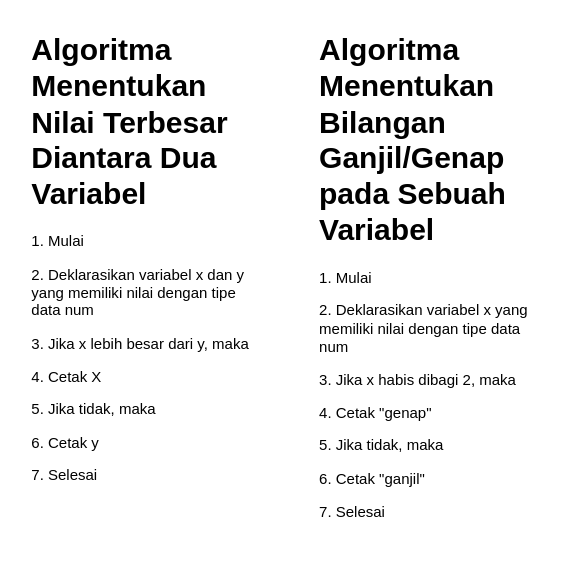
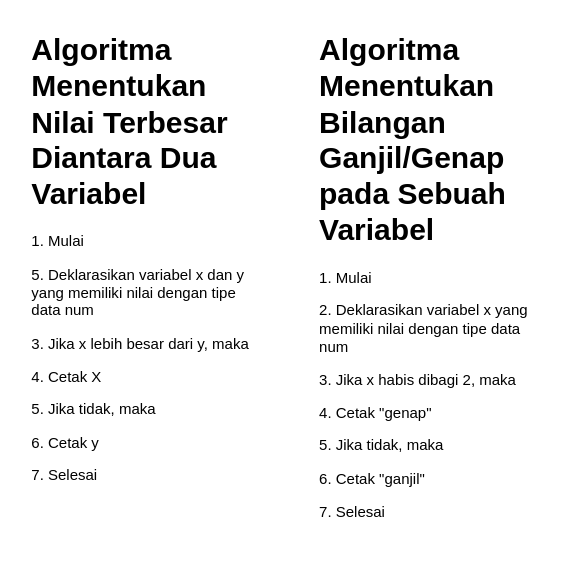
node "Algoritma Menentukan Nilai Terbesar Diantara Dua Variabel1. Mulai 2. Deklarasikan variabel x dan y yang memiliki nilai dengan tipe data num 3. Jika x lebih besar dari y, maka 4. Cetak X 5. Jika tidak, maka 6. Cetak y 7. Selesai": label "Algoritma Menentukan Nilai Terbesar Diantara Dua Variabel1. Mulai 2. Deklarasikan variabel x dan y yang memiliki nilai dengan tipe data num 3. Jika x lebih besar dari y, maka 4. Cetak X 5. Jika tidak, maka 6. Cetak y 7. Selesai" -> "Algoritma Menentukan Nilai Terbesar Diantara Dua Variabel1. Mulai 5. Deklarasikan variabel x dan y yang memiliki nilai dengan tipe data num 3. Jika x lebih besar dari y, maka 4. Cetak X 5. Jika tidak, maka 6. Cetak y 7. Selesai"
